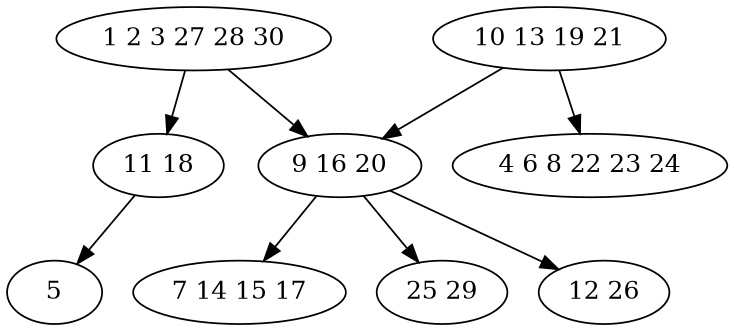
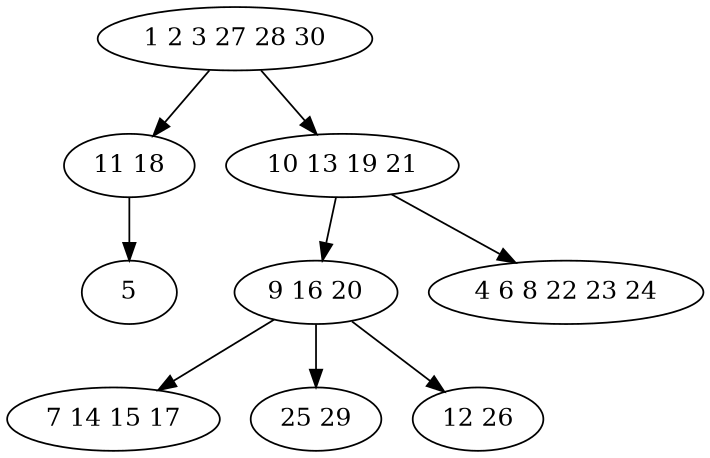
edge "1 2 3 27 28 30" -> "9 16 20": now "1 2 3 27 28 30" -> "10 13 19 21"
